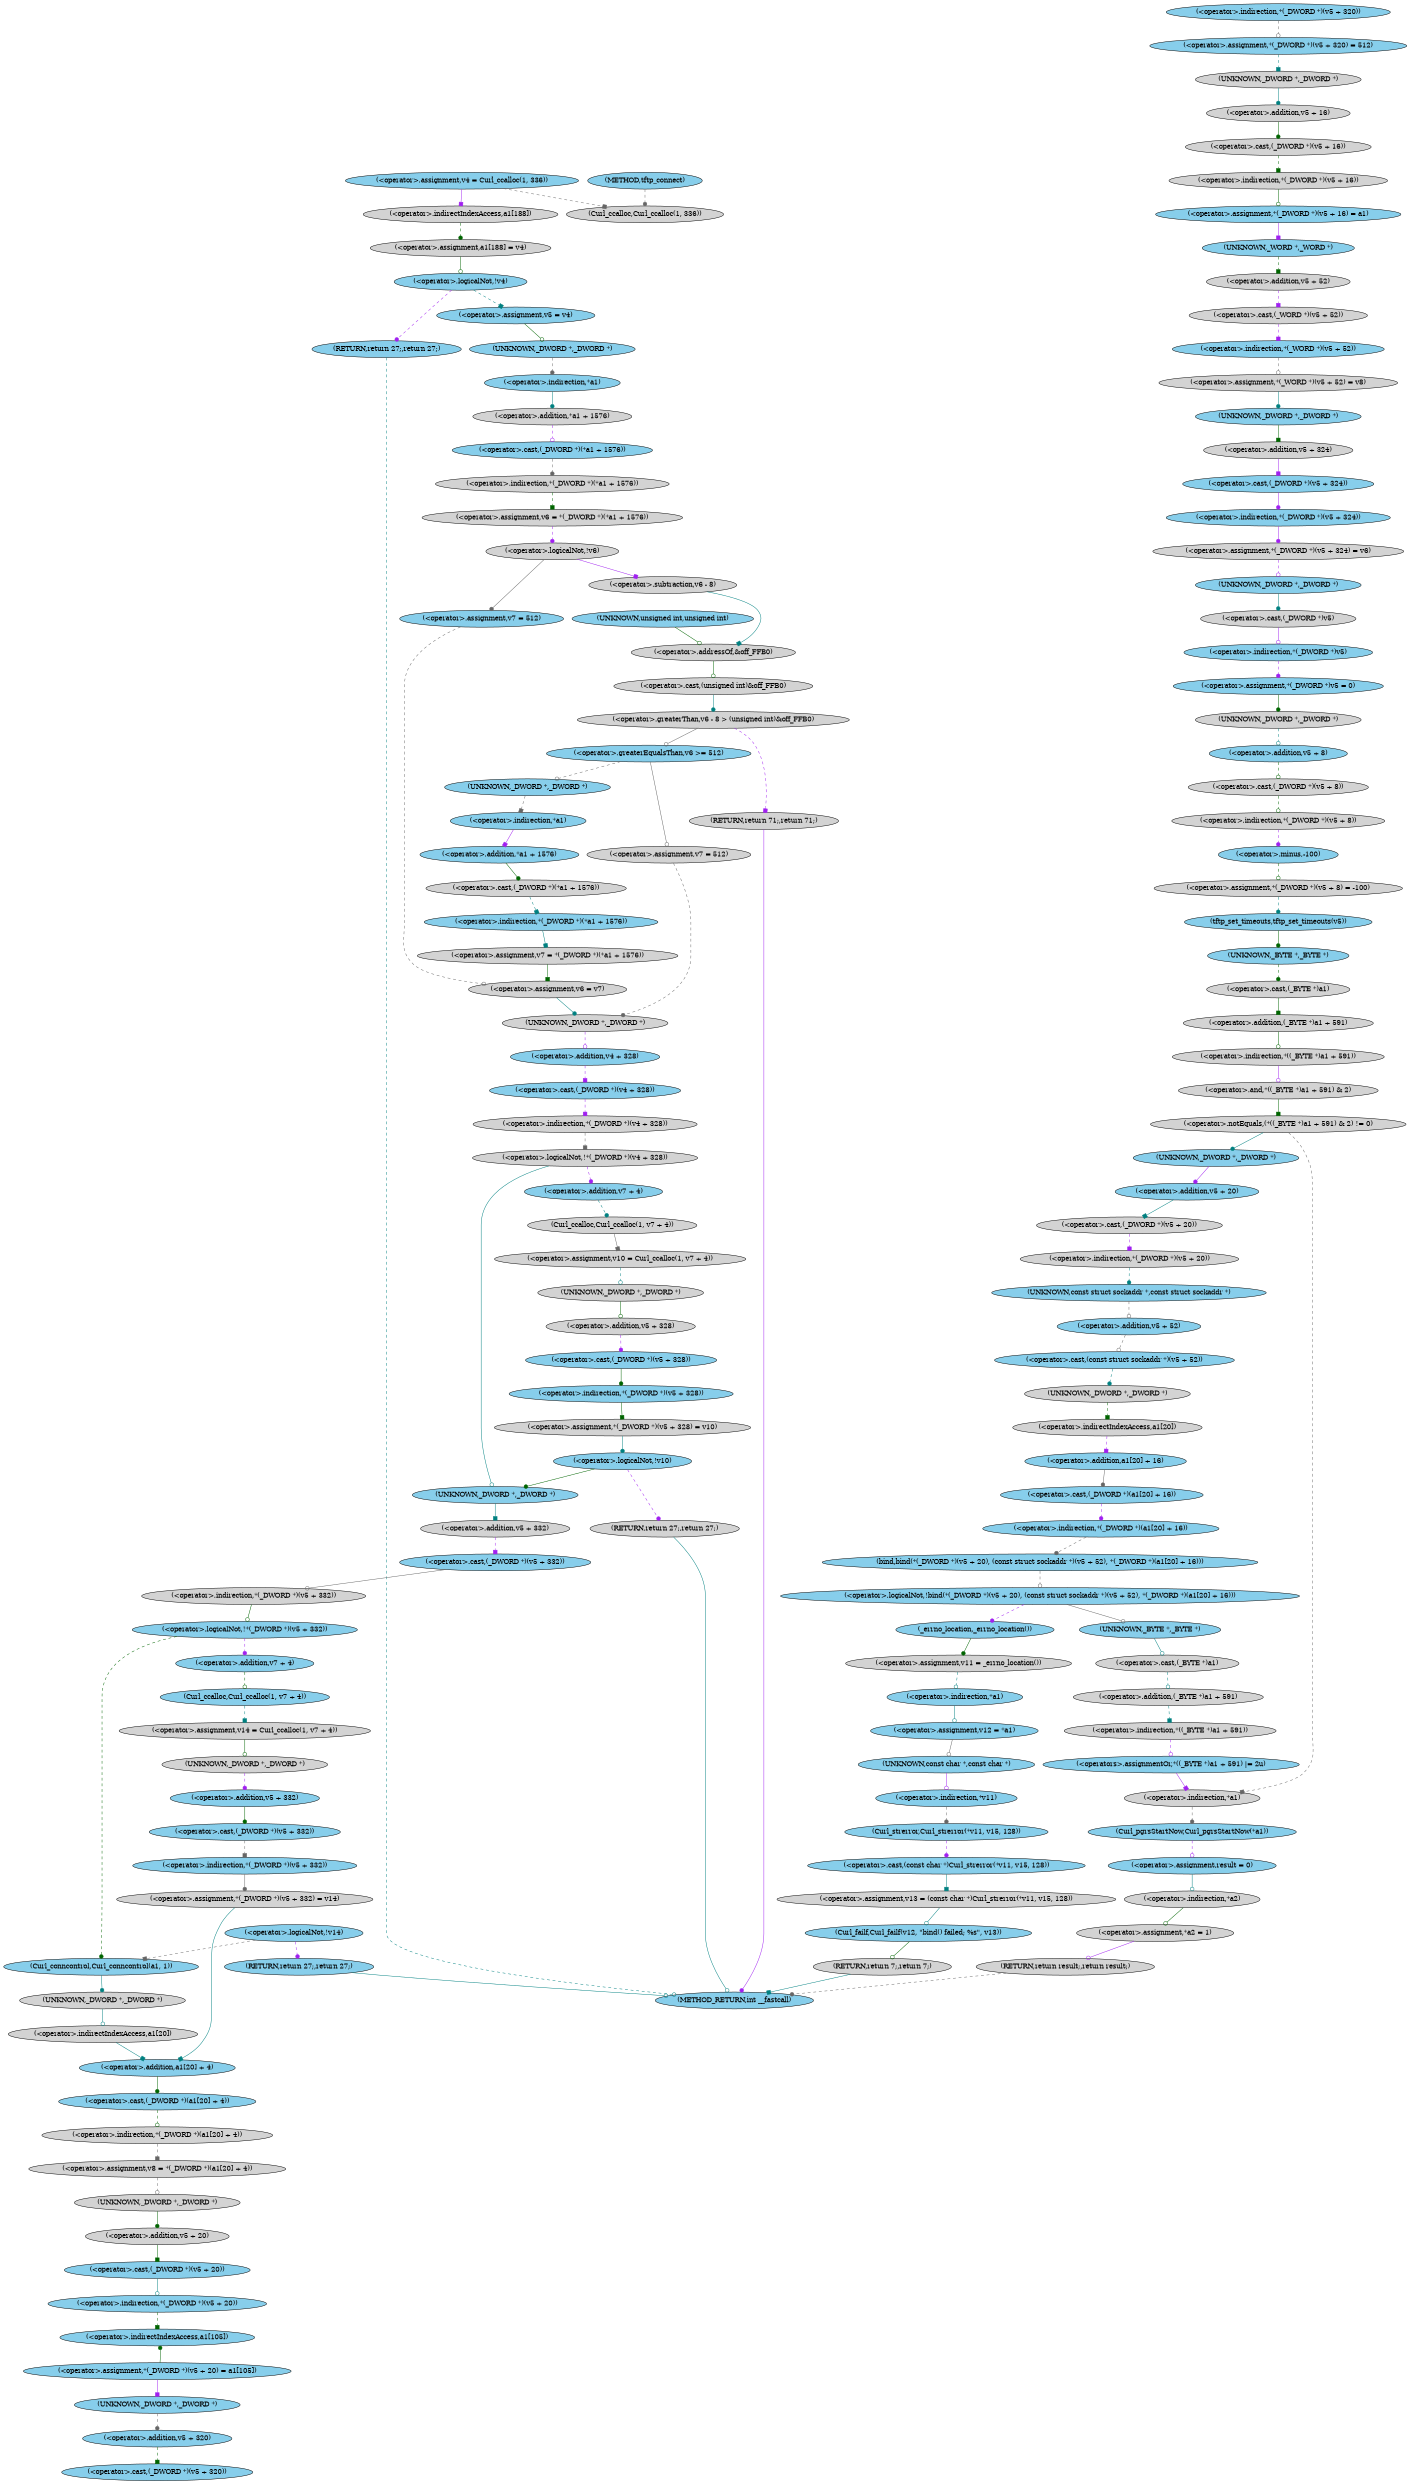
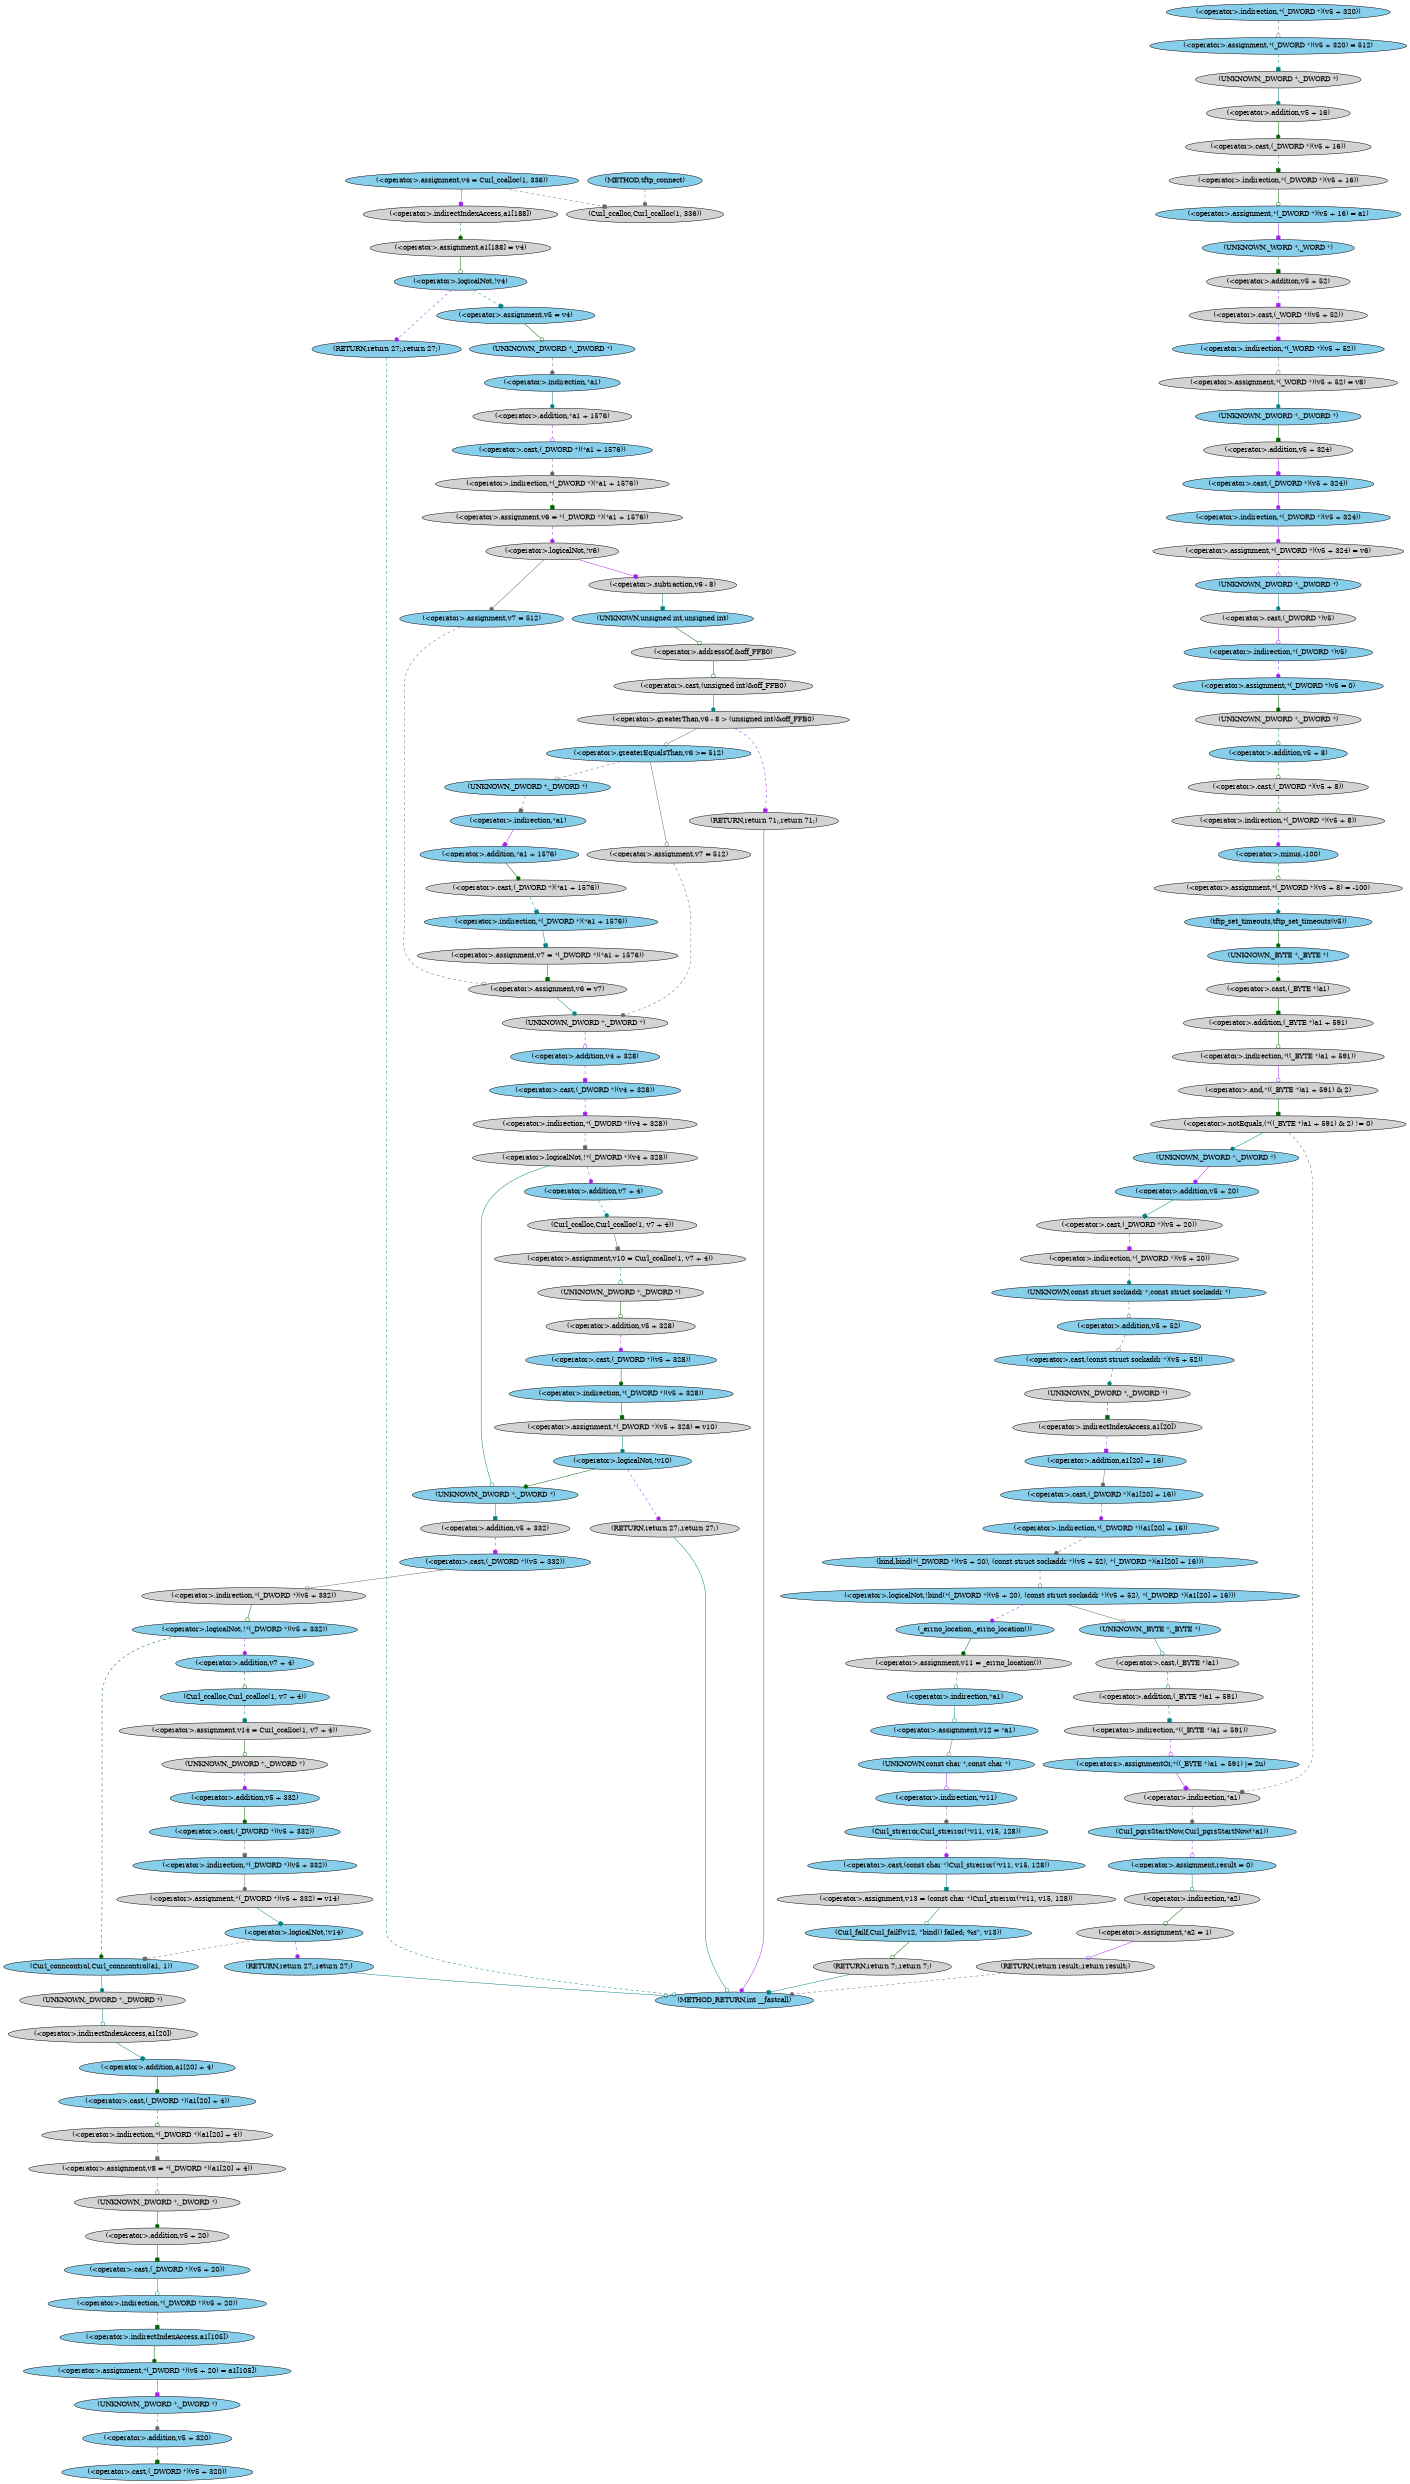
edge "(<operator>.subtraction,v6 - 8)" -> "(<operator>.addressOf,&off_FFB0)": now "(<operator>.subtraction,v6 - 8)" -> "(UNKNOWN,unsigned int,unsigned int)"
edge "(<operator>.assignment,*(_DWORD *)(v5 + 332) = v14)" -> "(<operator>.addition,a1[20] + 4)": now "(<operator>.assignment,*(_DWORD *)(v5 + 332) = v14)" -> "(<operator>.logicalNot,!v14)"
edge "(<operator>.assignment,*(_DWORD *)(v5 + 20) = a1[105])" -> "(<operator>.indirectIndexAccess,a1[105])": reversed
